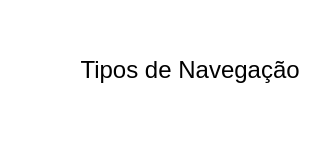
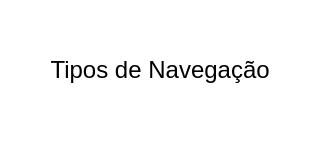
node "Tipos de Navegação": moved (191, 71) -> (161, 71)
